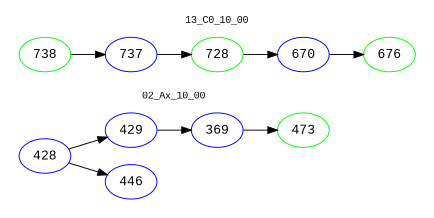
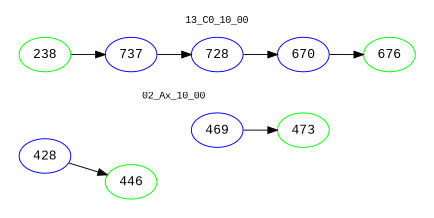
node "738": label "738" -> "238"
node "728": color green -> blue
node "429": removed
node "369": label "369" -> "469"
node "446": color blue -> green
